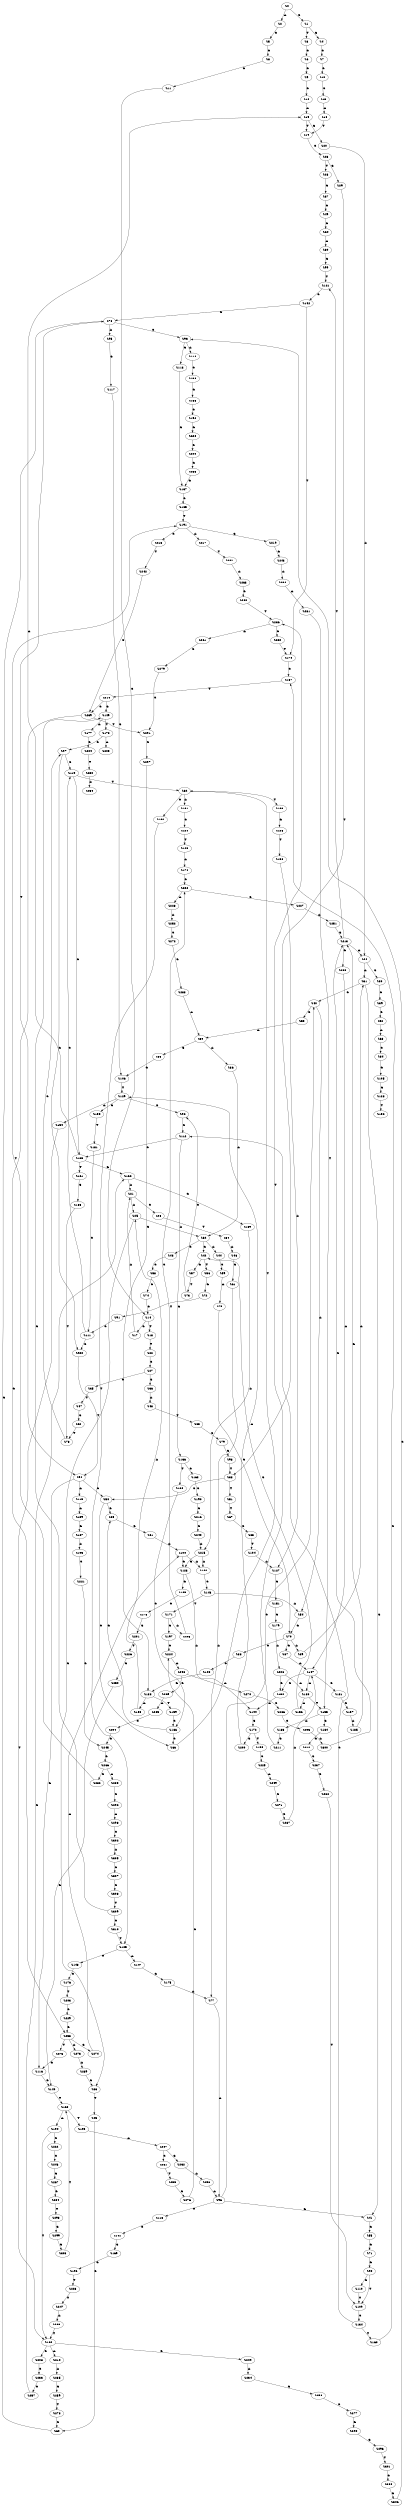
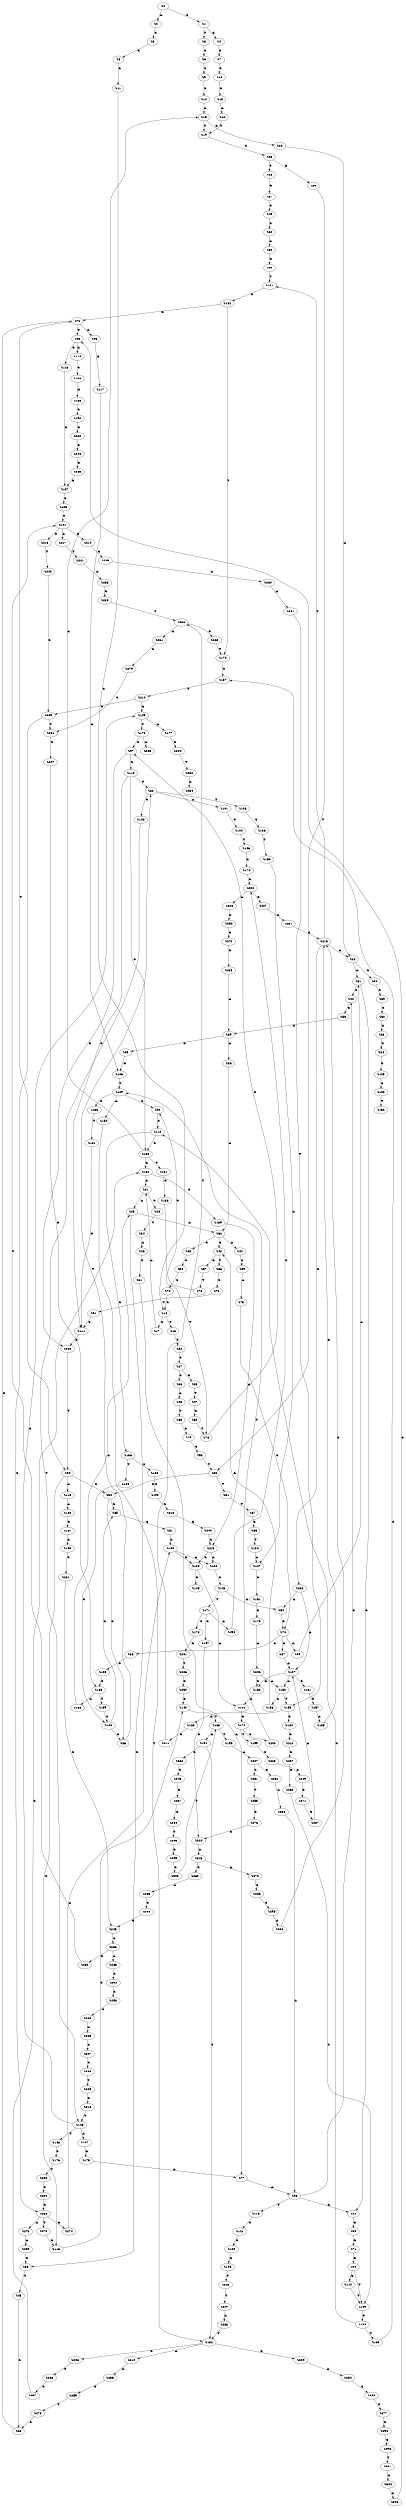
edge "S111" -> "S119": reversed
edge "S309" -> "S149": now "S125" -> "S149"
edge "S40" -> "S54": now "S238" -> "S54"
edge "S200" -> "S129": label "A" -> "T"
edge "S145" -> "S173": now "S171" -> "S173"
